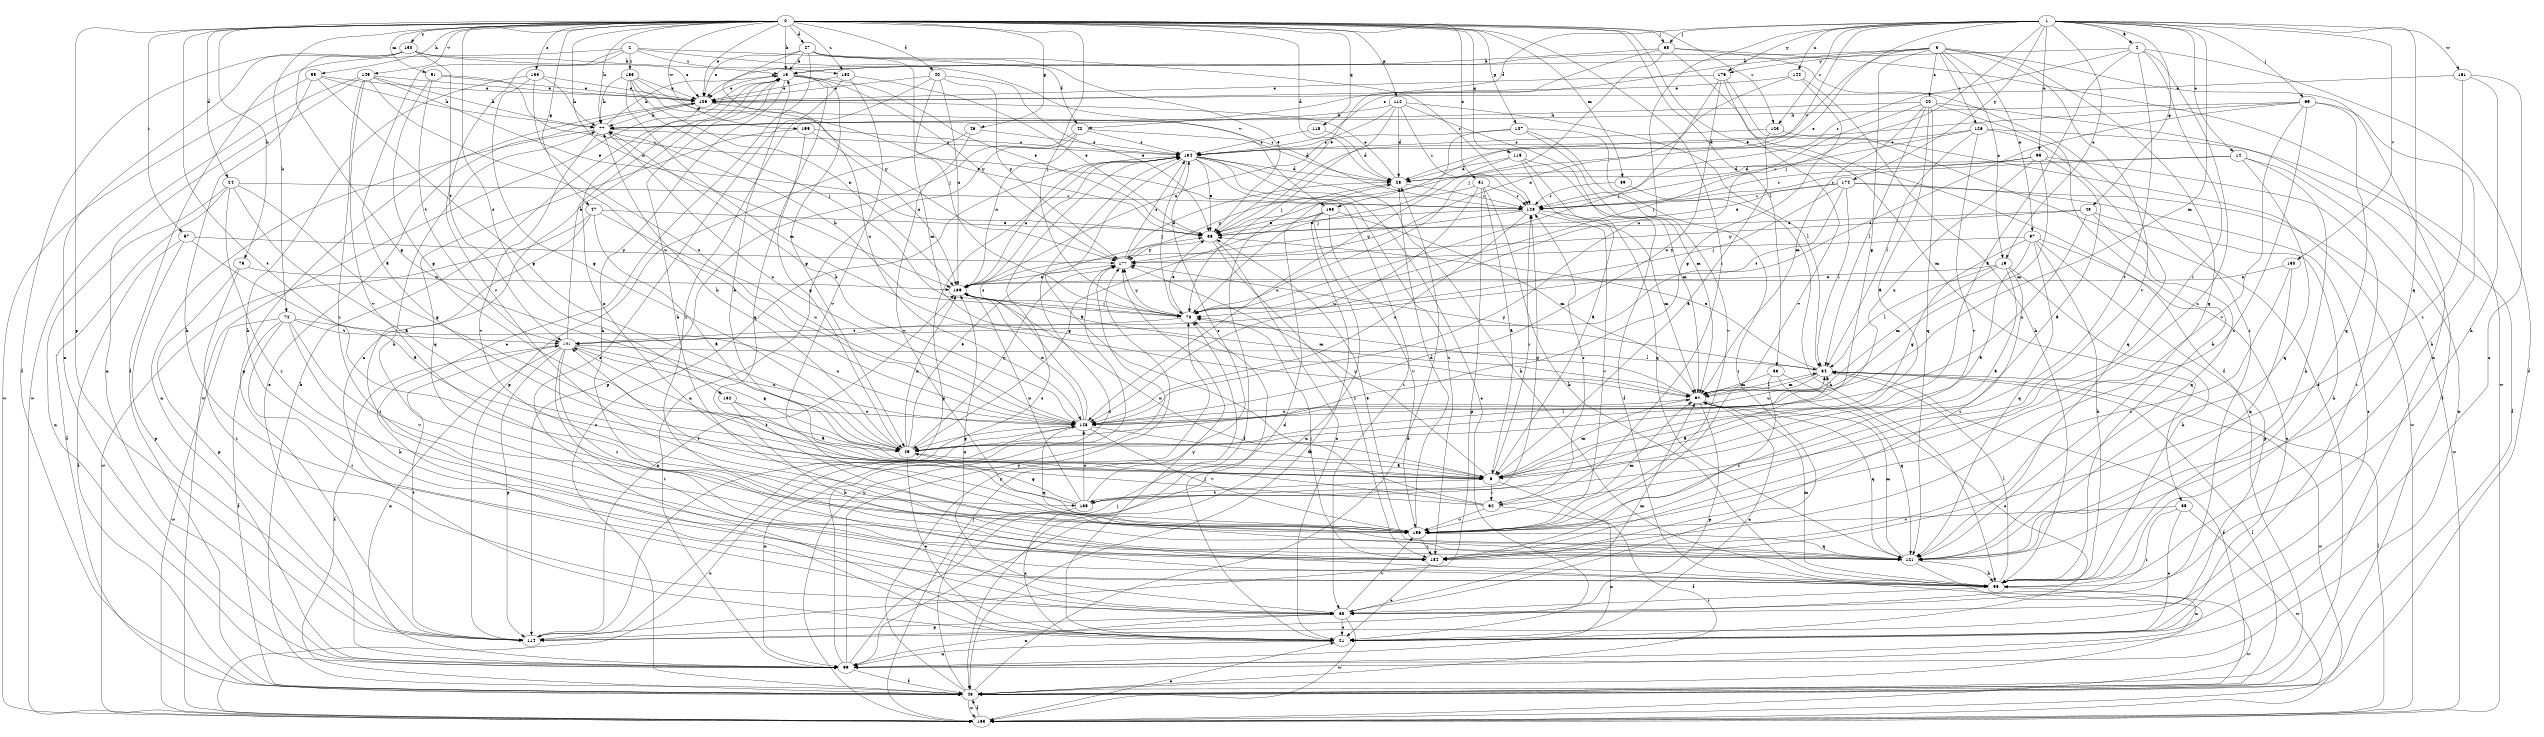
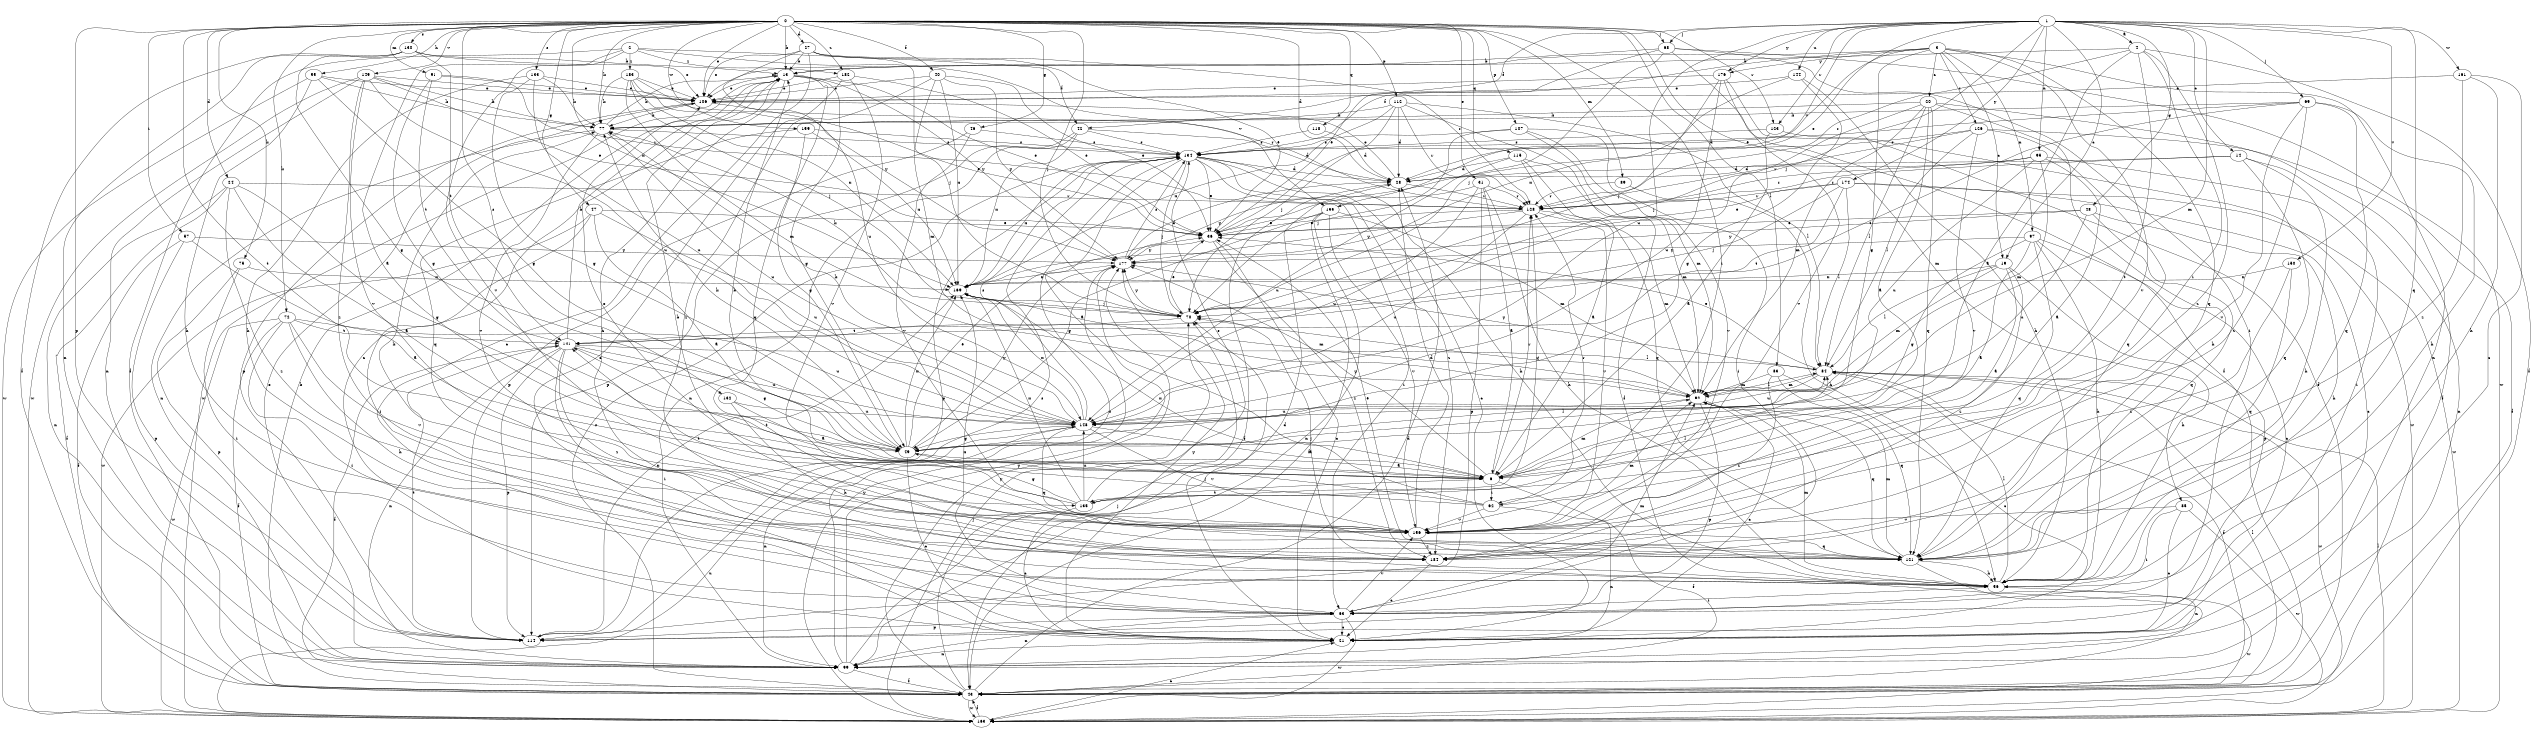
edge "3" -> "134": label "s" -> "f"
edge "135" -> "84": label "a" -> "l"
